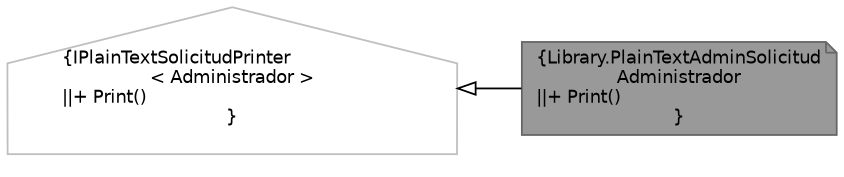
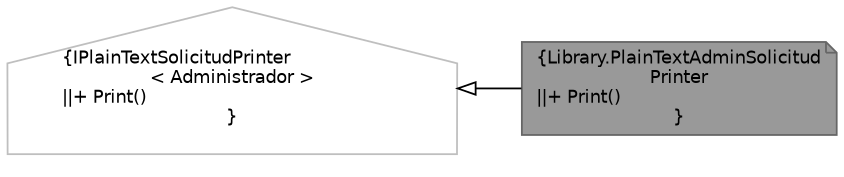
node "{Library.PlainTextAdminSolicitud Administrador ||+ Print() }": label "{Library.PlainTextAdminSolicitud Administrador ||+ Print() }" -> "{Library.PlainTextAdminSolicitud Printer ||+ Print() }"
